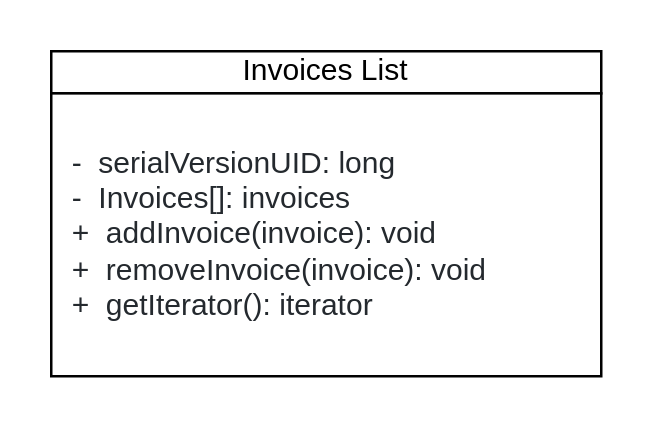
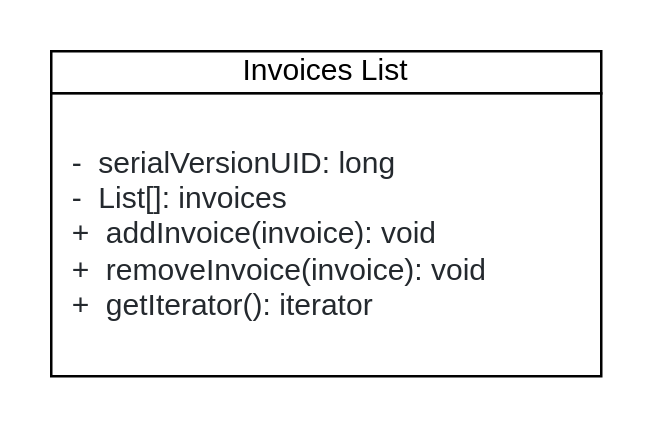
node "- serialVersionUID: long - Invoices[]: invoices + addInvoice(invoice): void + removeInvoice(invoice): void + getIterator(): iterator": label "- serialVersionUID: long - Invoices[]: invoices + addInvoice(invoice): void + removeInvoice(invoice): void + getIterator(): iterator" -> "- serialVersionUID: long - List[]: invoices + addInvoice(invoice): void + removeInvoice(invoice): void + getIterator(): iterator"
